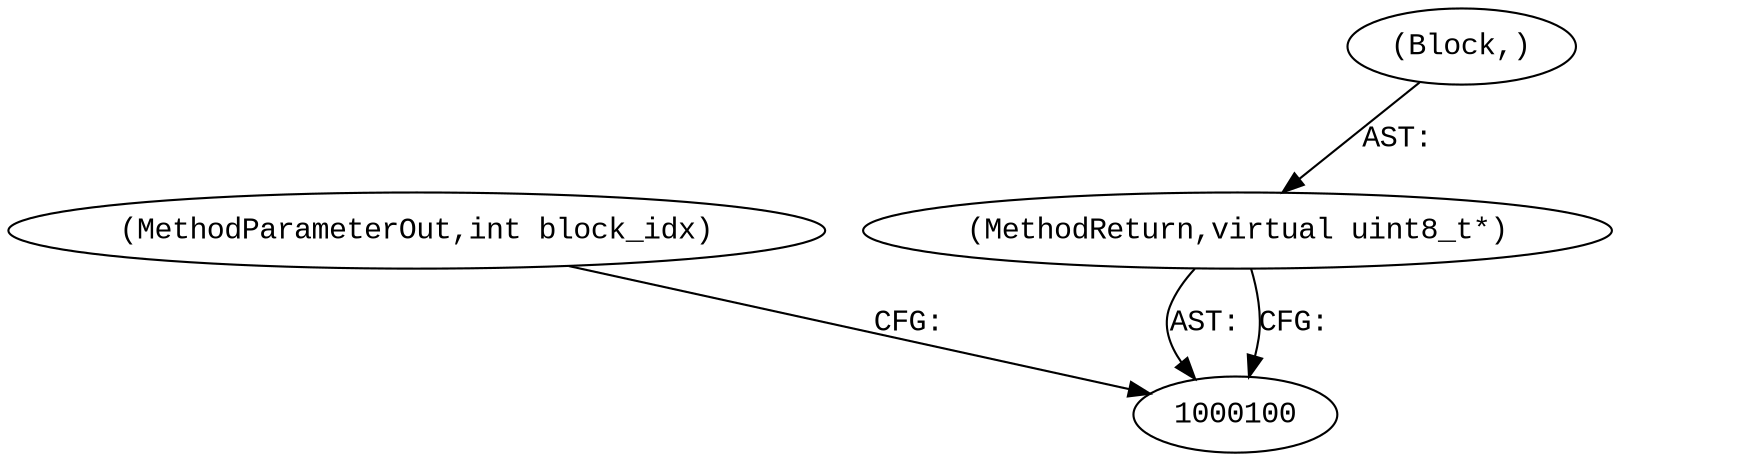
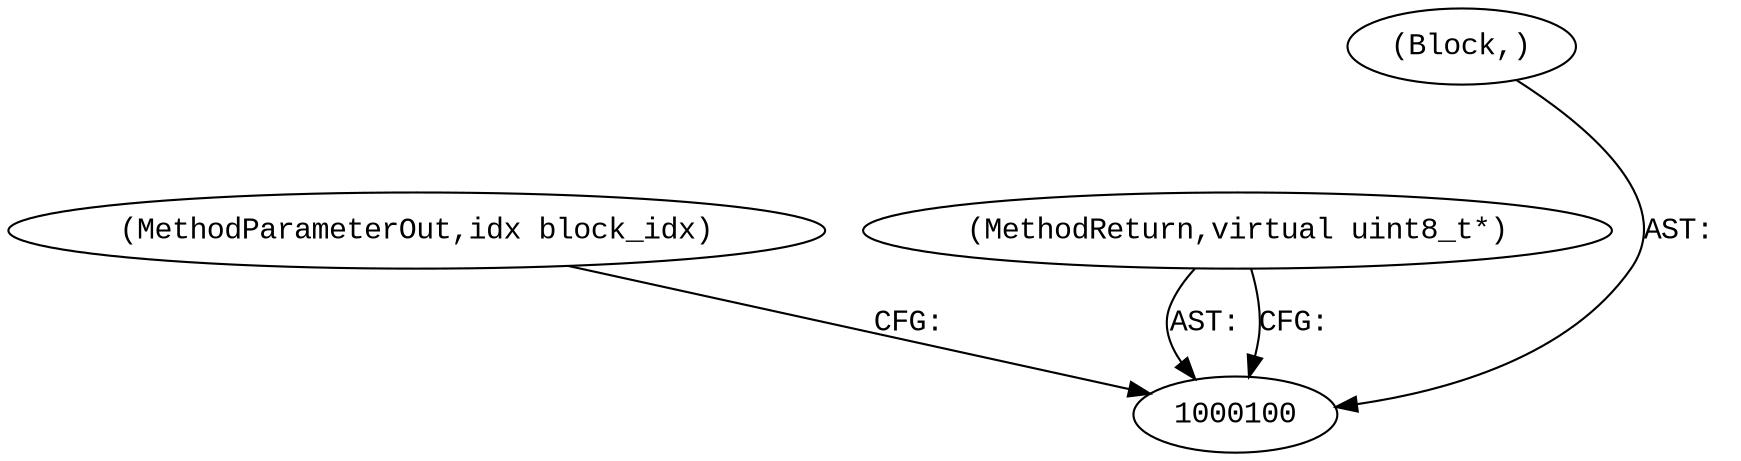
edge "(Block,)" -> "(MethodReturn,virtual uint8_t*)": now "(Block,)" -> "1000100"
node "(MethodParameterOut,int block_idx)": label "(MethodParameterOut,int block_idx)" -> "(MethodParameterOut,idx block_idx)"
